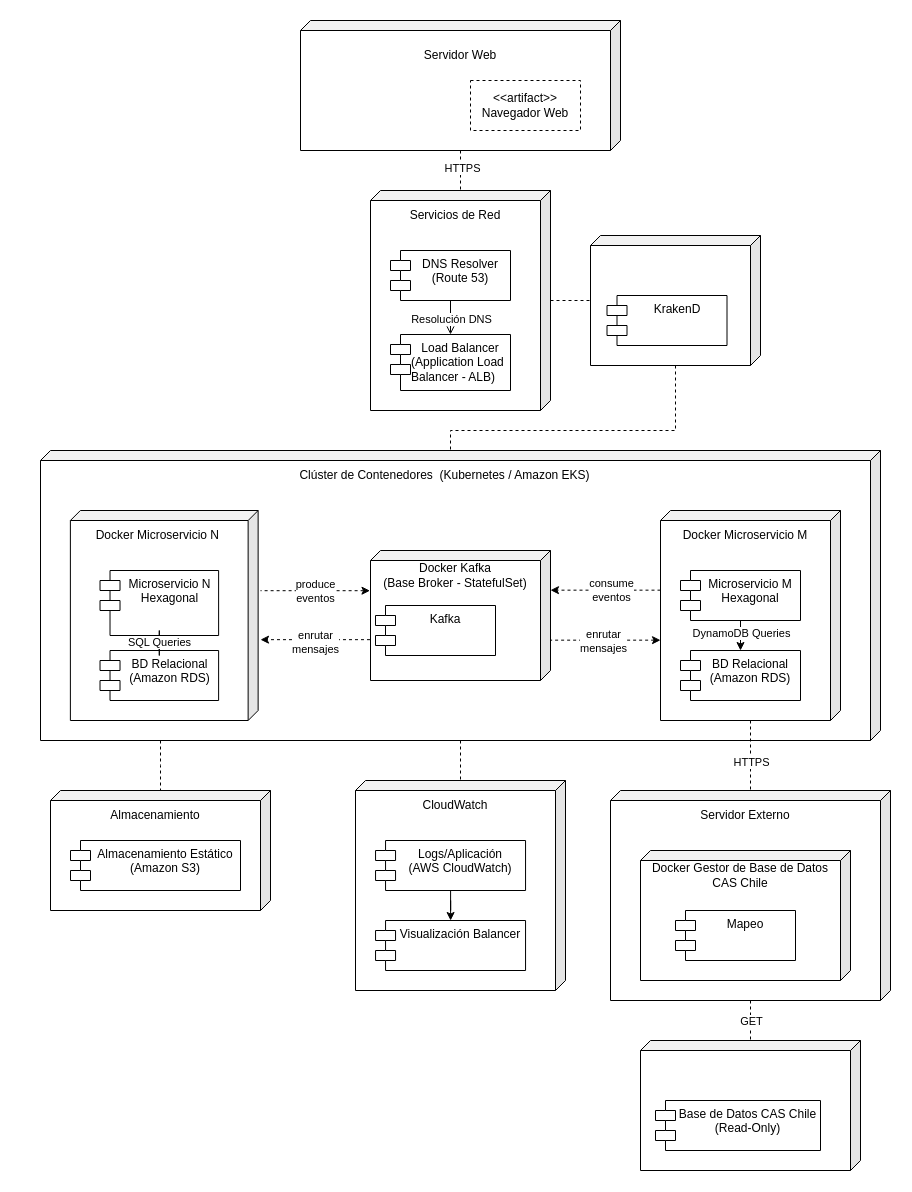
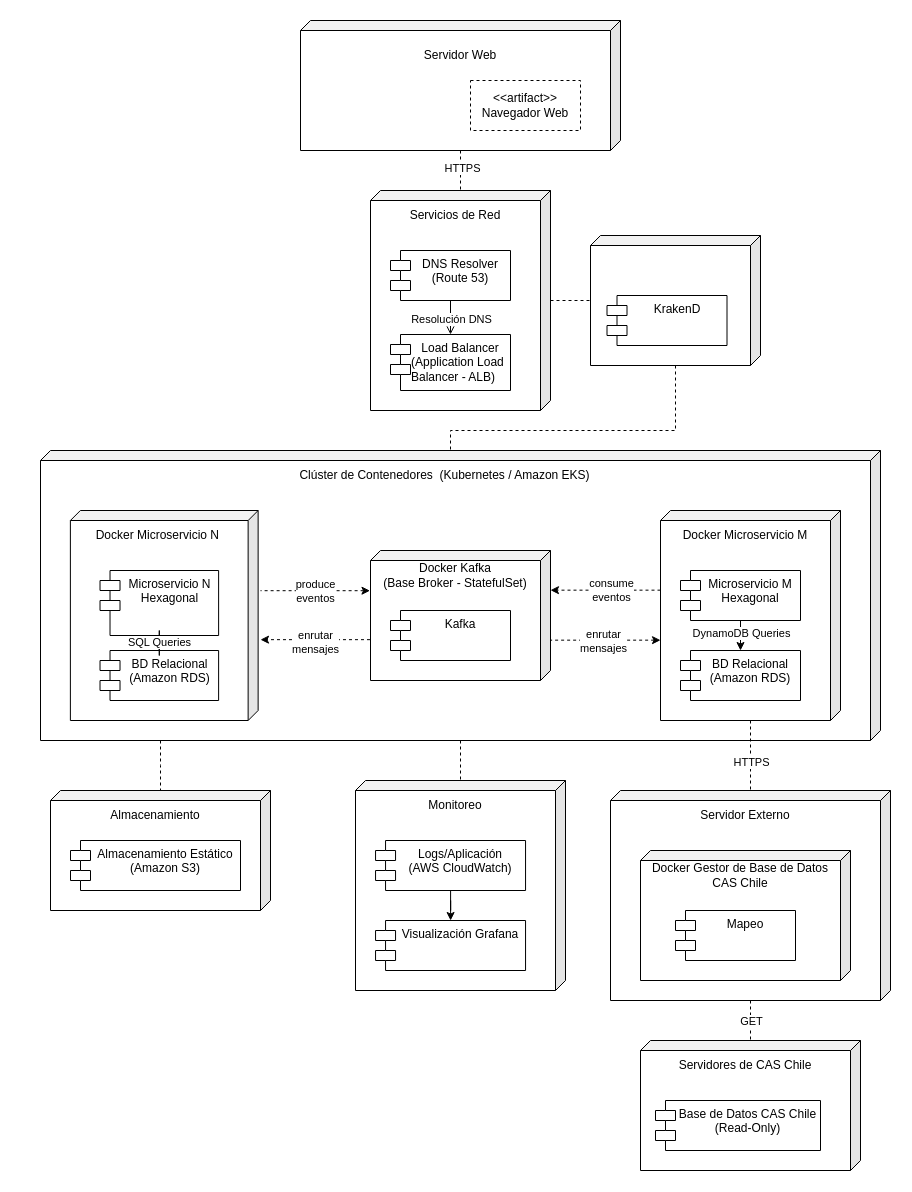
node "Kafka": moved (436, 631) -> (451, 636)
node "CloudWatch": label "CloudWatch" -> "Monitoreo"
node "Visualización Balancer": label "Visualización Balancer" -> "Visualización Grafana"
node "Servidores de CAS Chile": added
